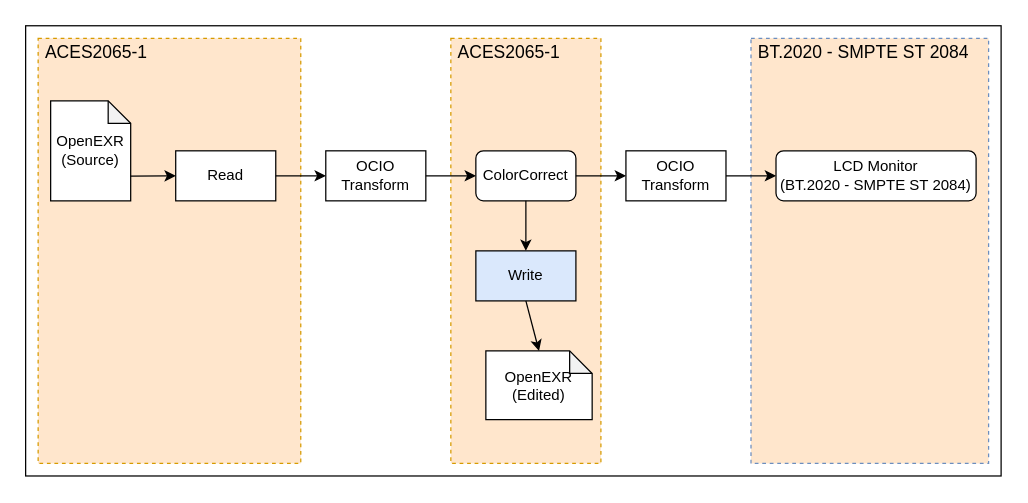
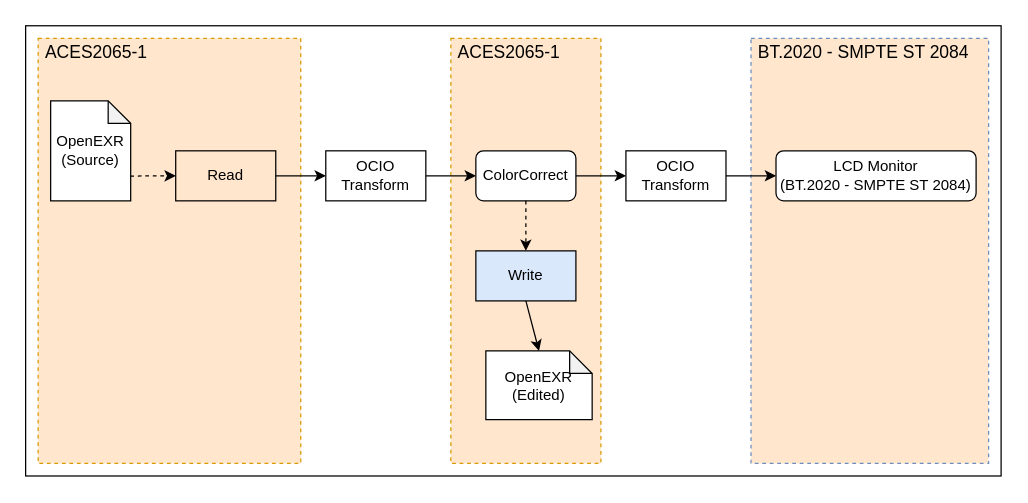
edge "OpenEXR (Source)" -> "Read": style solid -> dashed
node "Read": fillcolor #ffffff -> #ffe6cc
edge "ColorCorrect" -> "Write": style solid -> dashed
